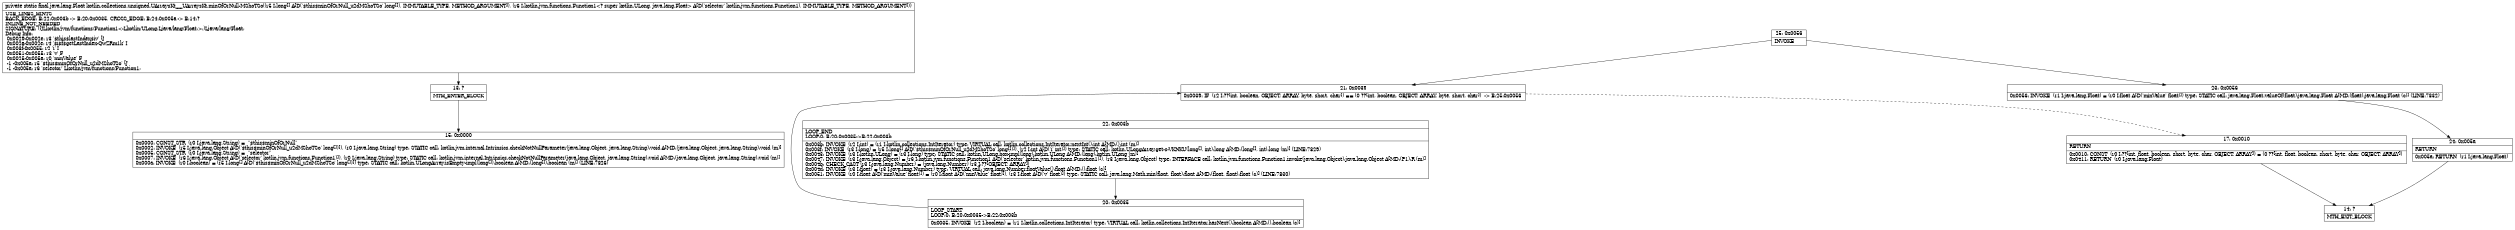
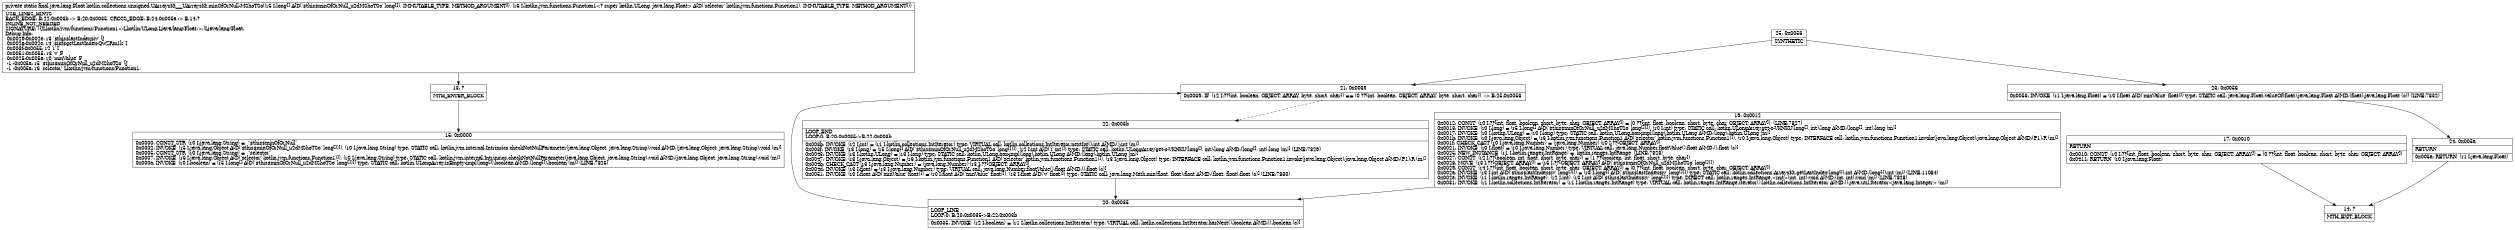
node "25: 0x0056": text "INVOKE" -> "SYNTHETIC"
edge "21: 0x0039" -> "17: 0x0010": now "21: 0x0039" -> "22: 0x003b"
node "19: 0x0012": added
node "20: 0x0035": text "LOOP_START" -> "LOOP_LINE"
